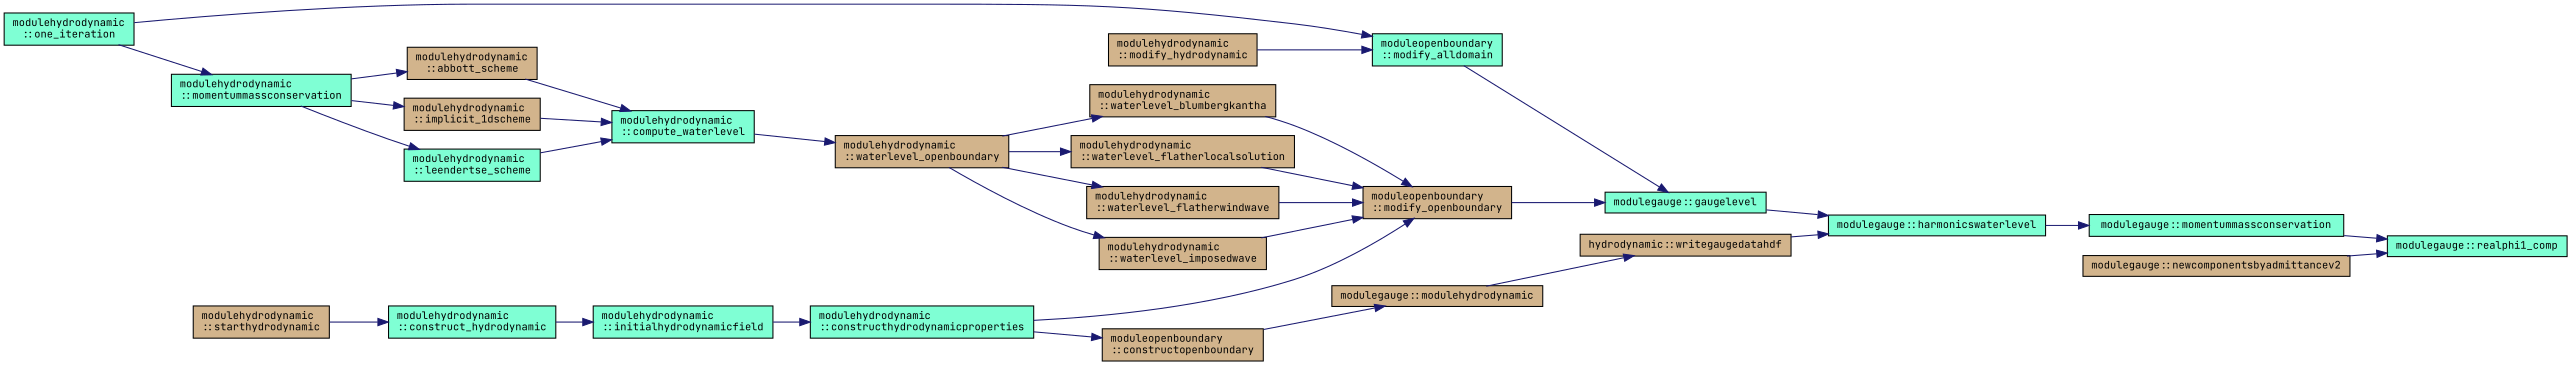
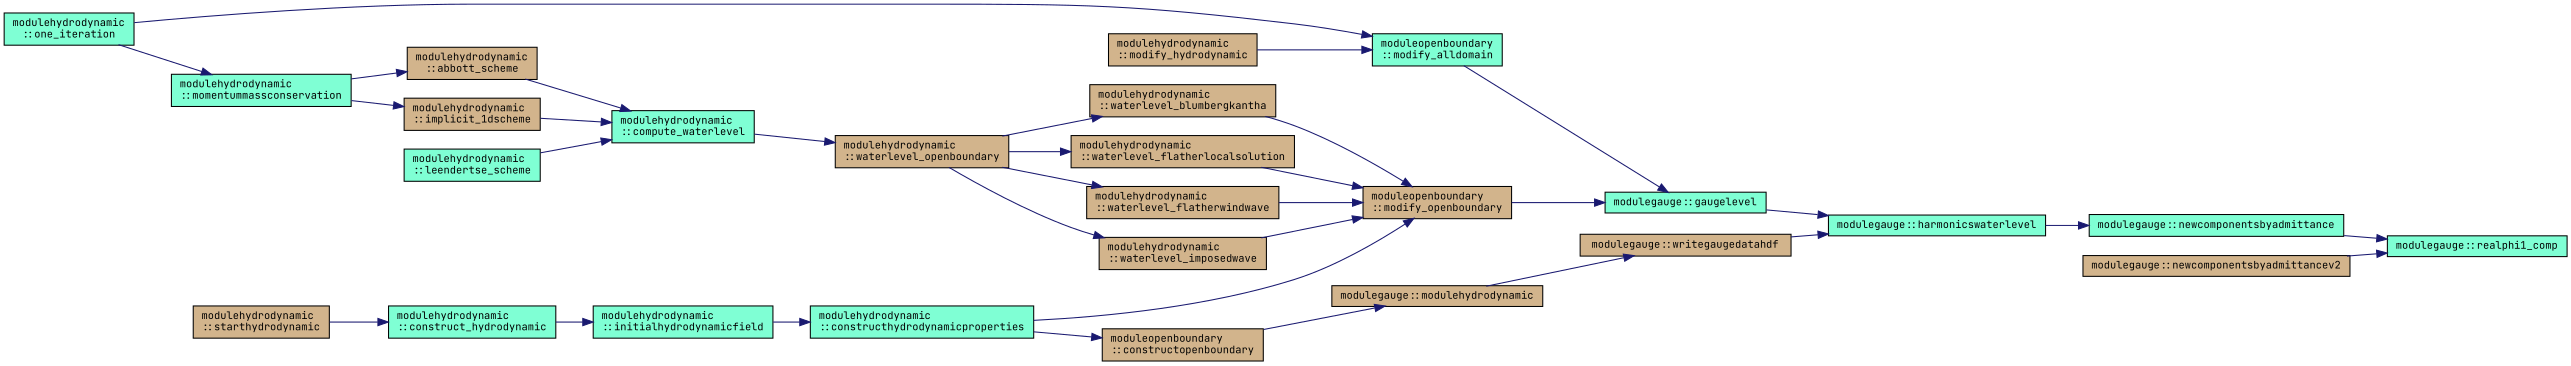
edge "modulehydrodynamic ::momentummassconservation" -> "modulehydrodynamic ::leendertse_scheme": removed
node "modulegauge::momentummassconservation": label "modulegauge::momentummassconservation" -> "modulegauge::newcomponentsbyadmittance"
node "hydrodynamic::writegaugedatahdf": label "hydrodynamic::writegaugedatahdf" -> "modulegauge::writegaugedatahdf"
